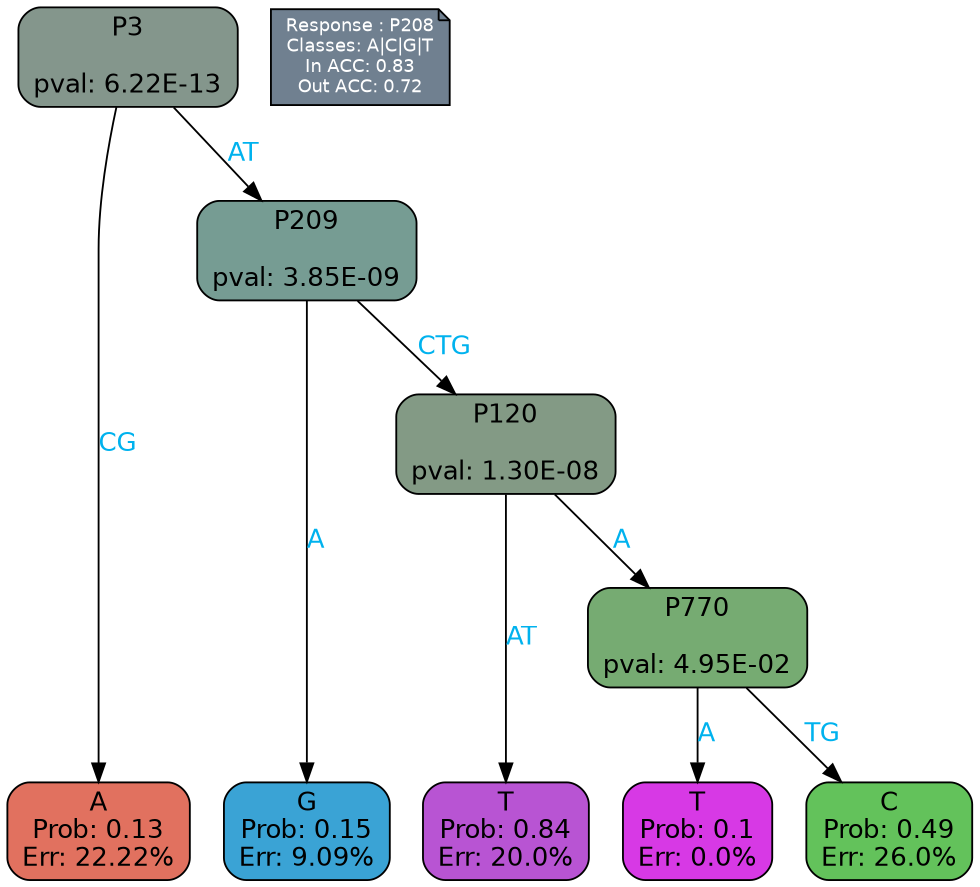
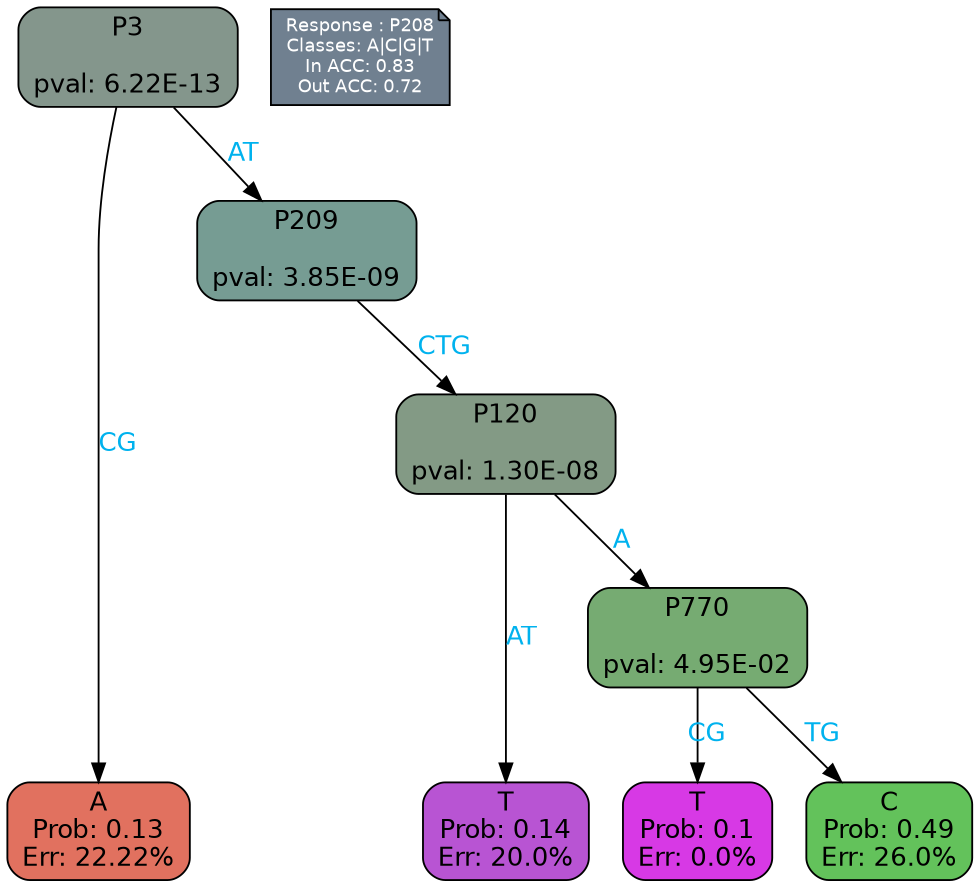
edge "P770 pval: 4.95E-02" -> "T Prob: 0.1 Err: 0.0%": label "A" -> "CG"
node "G Prob: 0.15 Err: 9.09%": removed
node "T Prob: 0.84 Err: 20.0%": label "T Prob: 0.84 Err: 20.0%" -> "T Prob: 0.14 Err: 20.0%"
